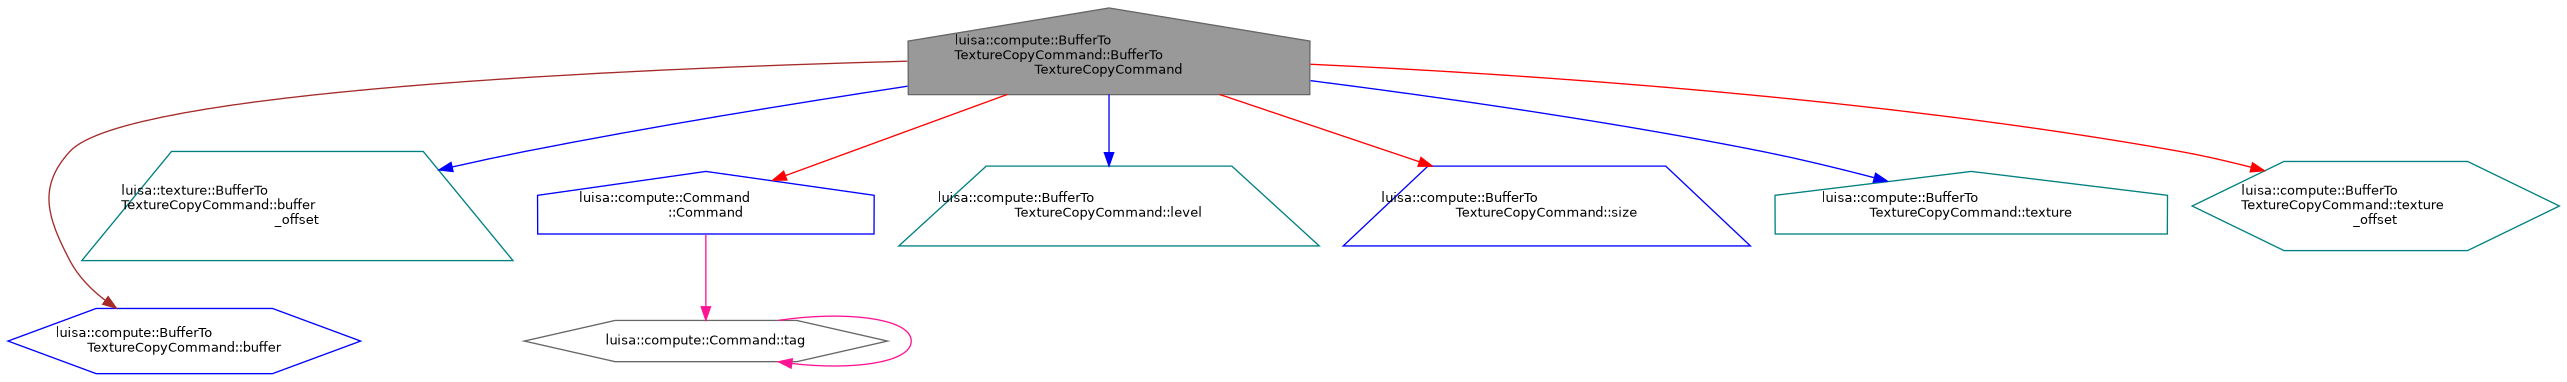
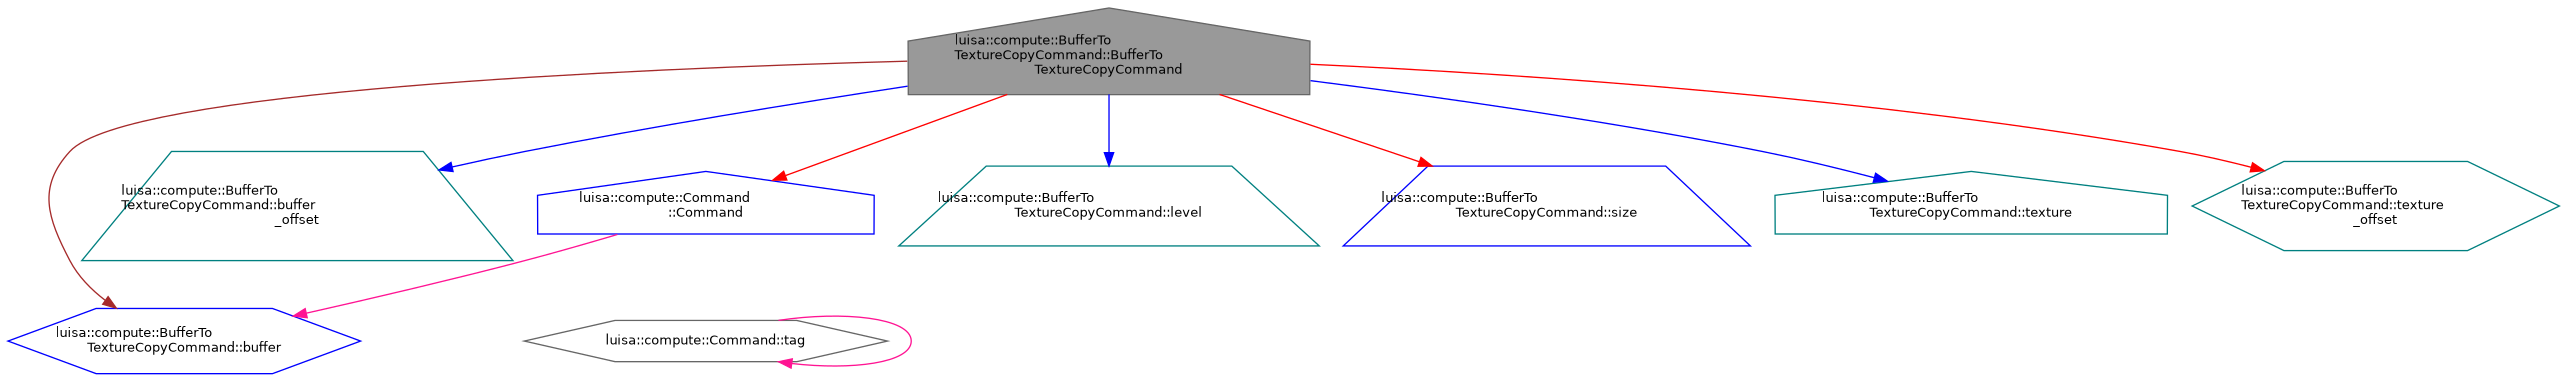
node "luisa::texture::BufferTo TextureCopyCommand::buffer _offset": label "luisa::texture::BufferTo TextureCopyCommand::buffer _offset" -> "luisa::compute::BufferTo TextureCopyCommand::buffer _offset"
edge "luisa::compute::Command ::Command" -> "luisa::compute::Command::tag": now "luisa::compute::Command ::Command" -> "luisa::compute::BufferTo TextureCopyCommand::buffer"
